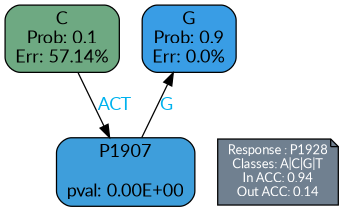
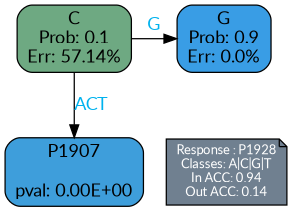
edge "P1907 pval: 0.00E+00" -> "G Prob: 0.9 Err: 0.0%": now "C Prob: 0.1 Err: 57.14%" -> "G Prob: 0.9 Err: 0.0%"
